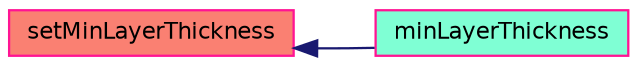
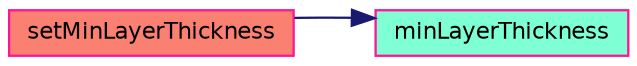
edge "minLayerThickness" -> "setMinLayerThickness": reversed
